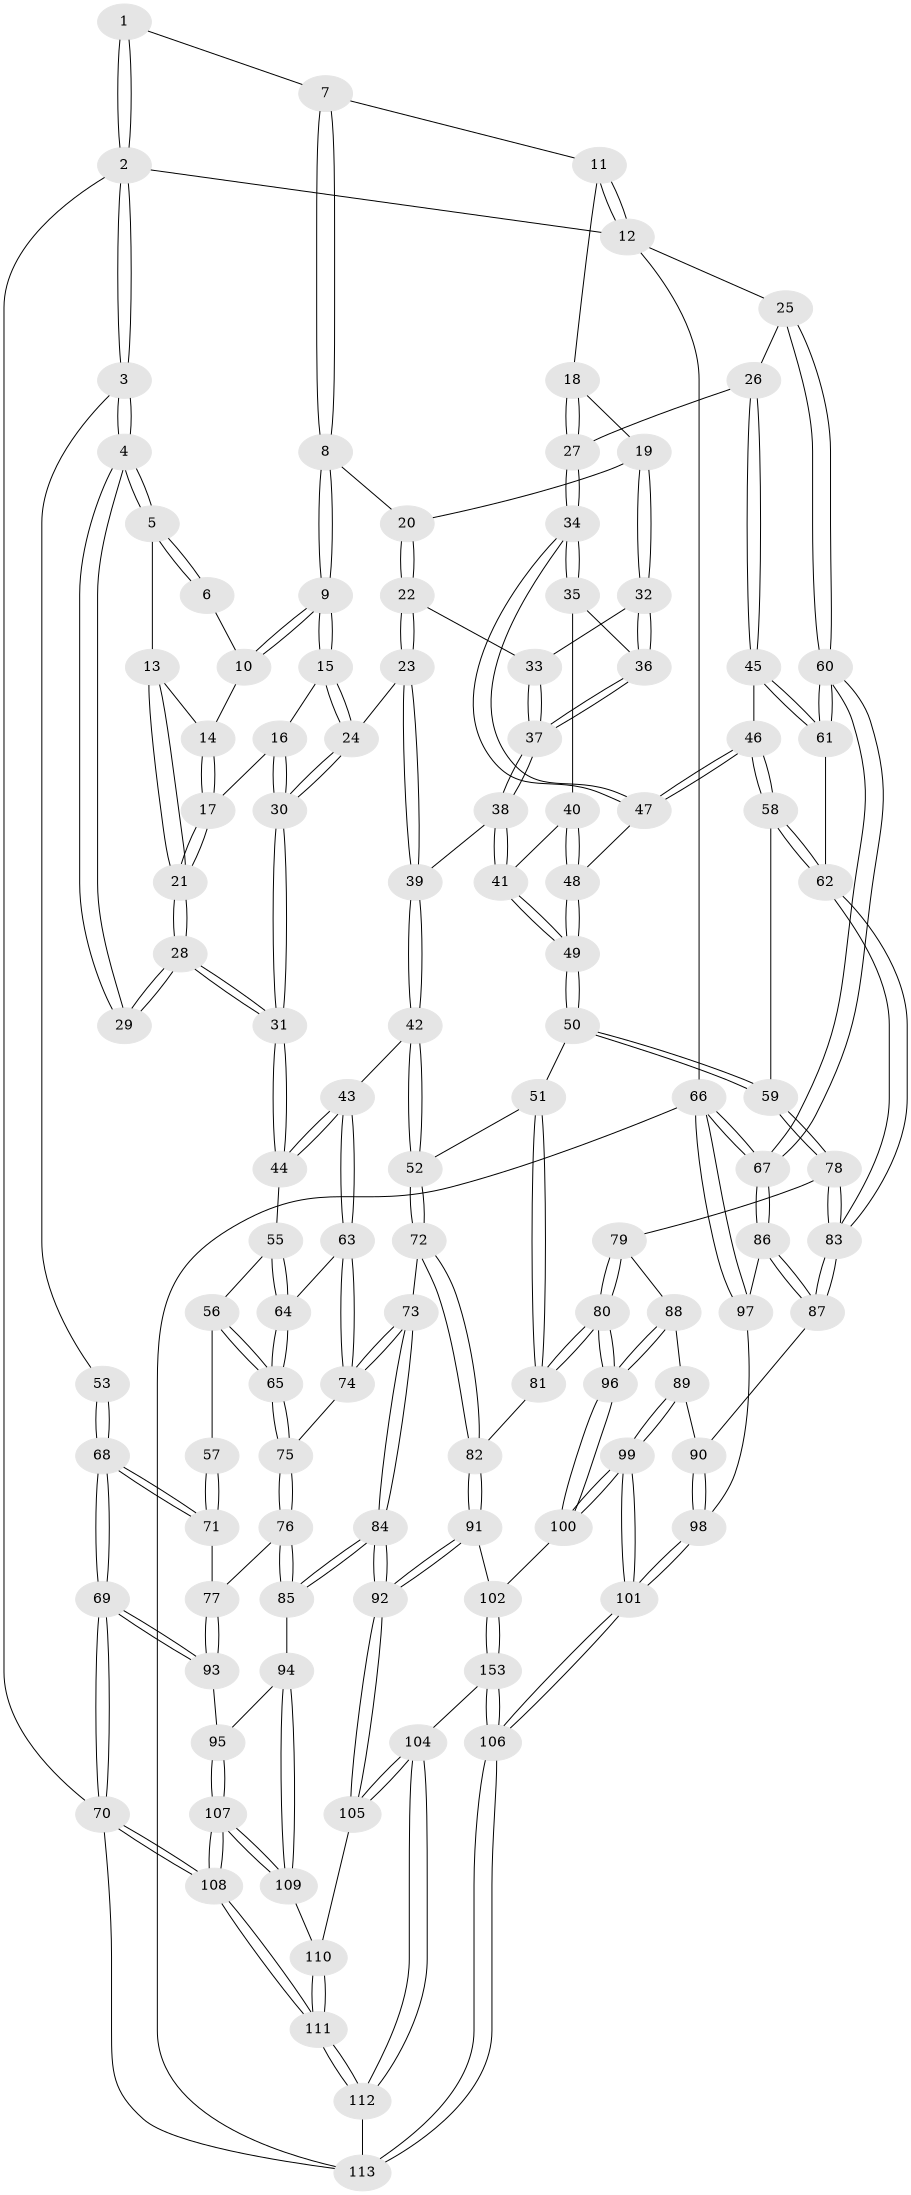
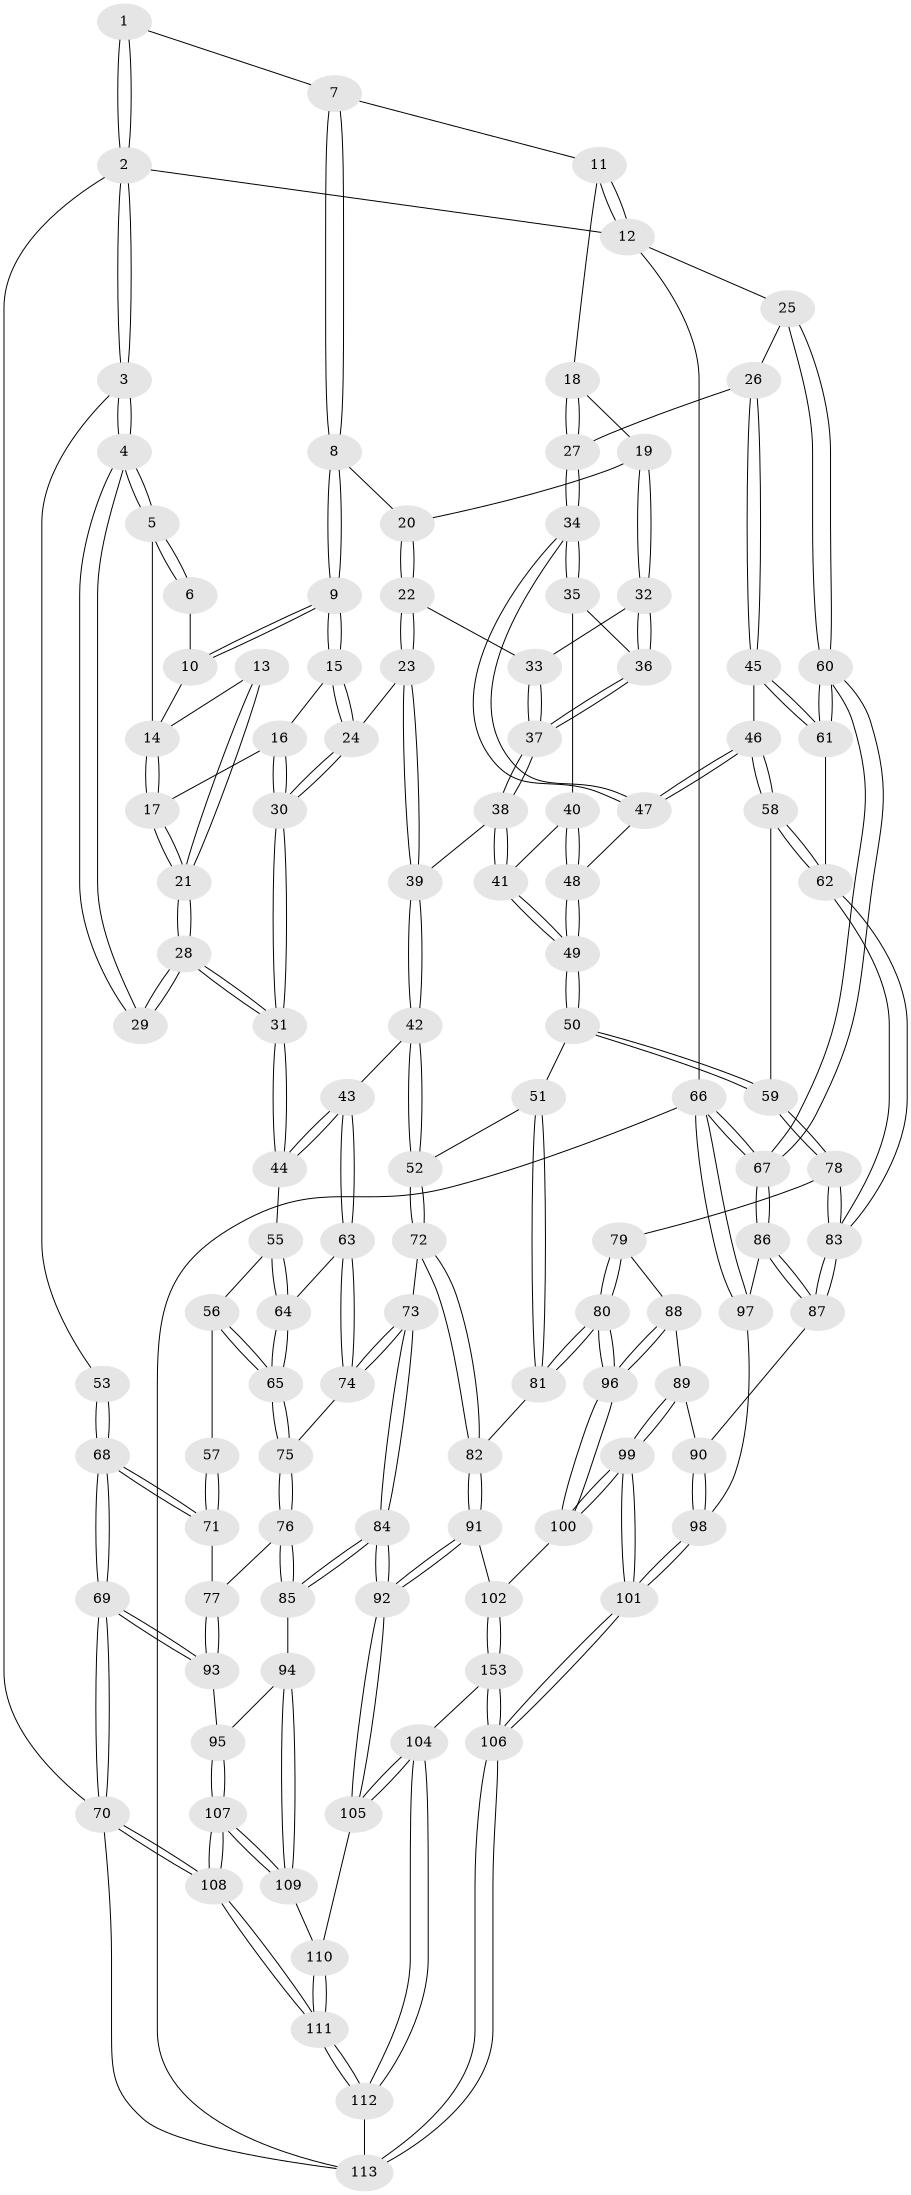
edge "5" -- "13": now "5" -- "14"
